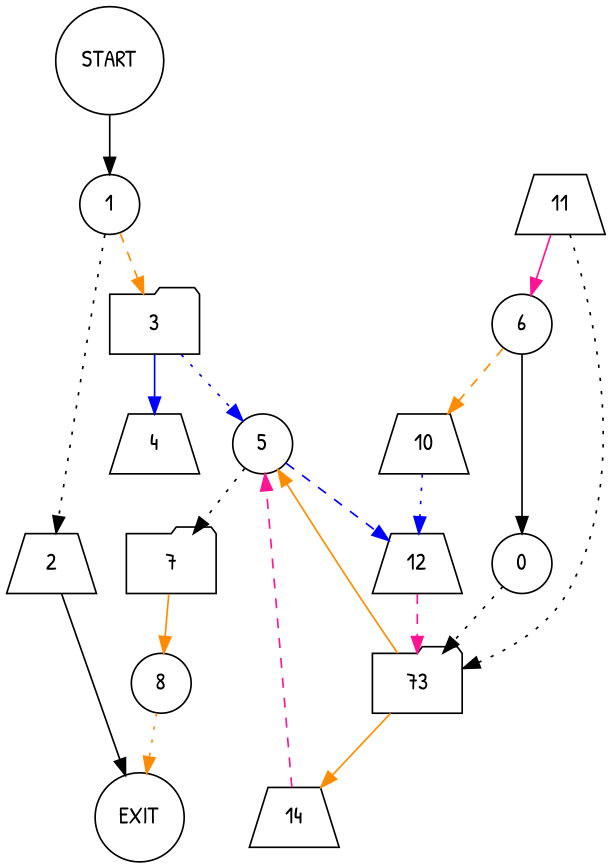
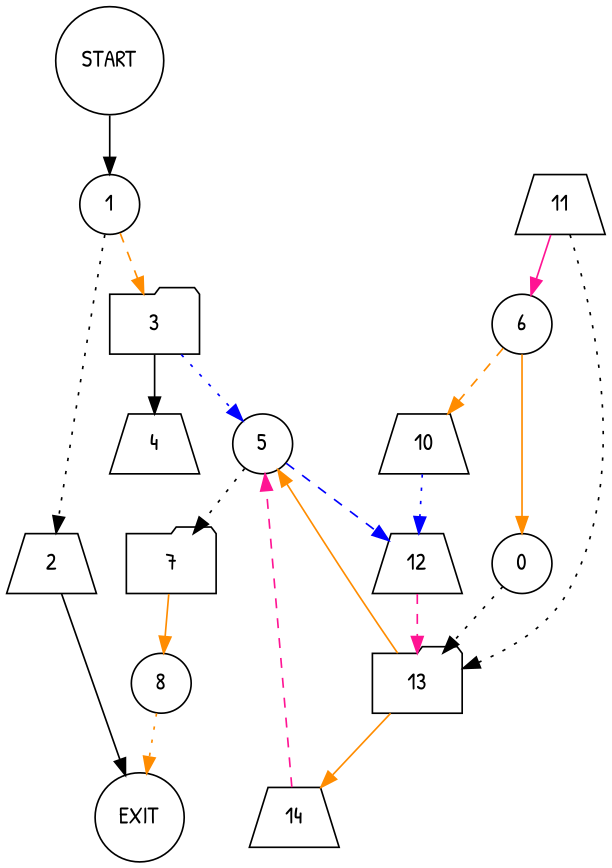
edge "3" -> "4": color blue -> black
edge "6" -> "0": color black -> darkorange
node "73": label "73" -> "13"
